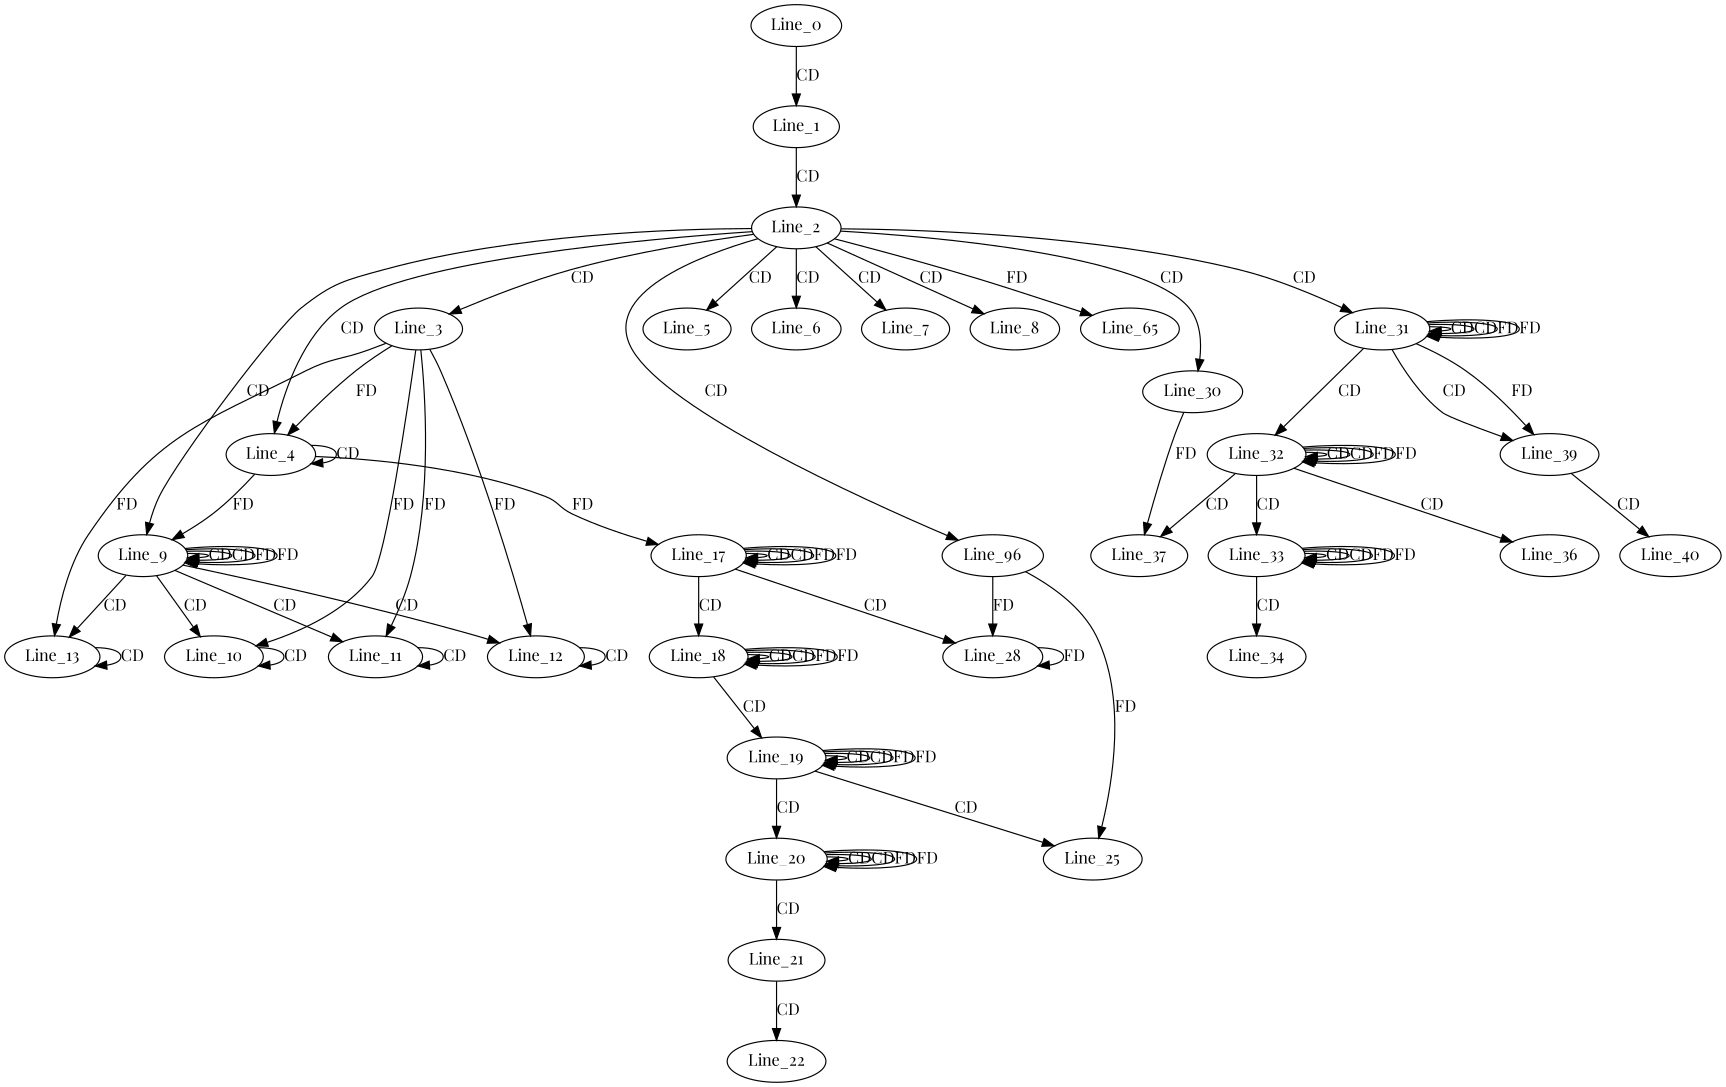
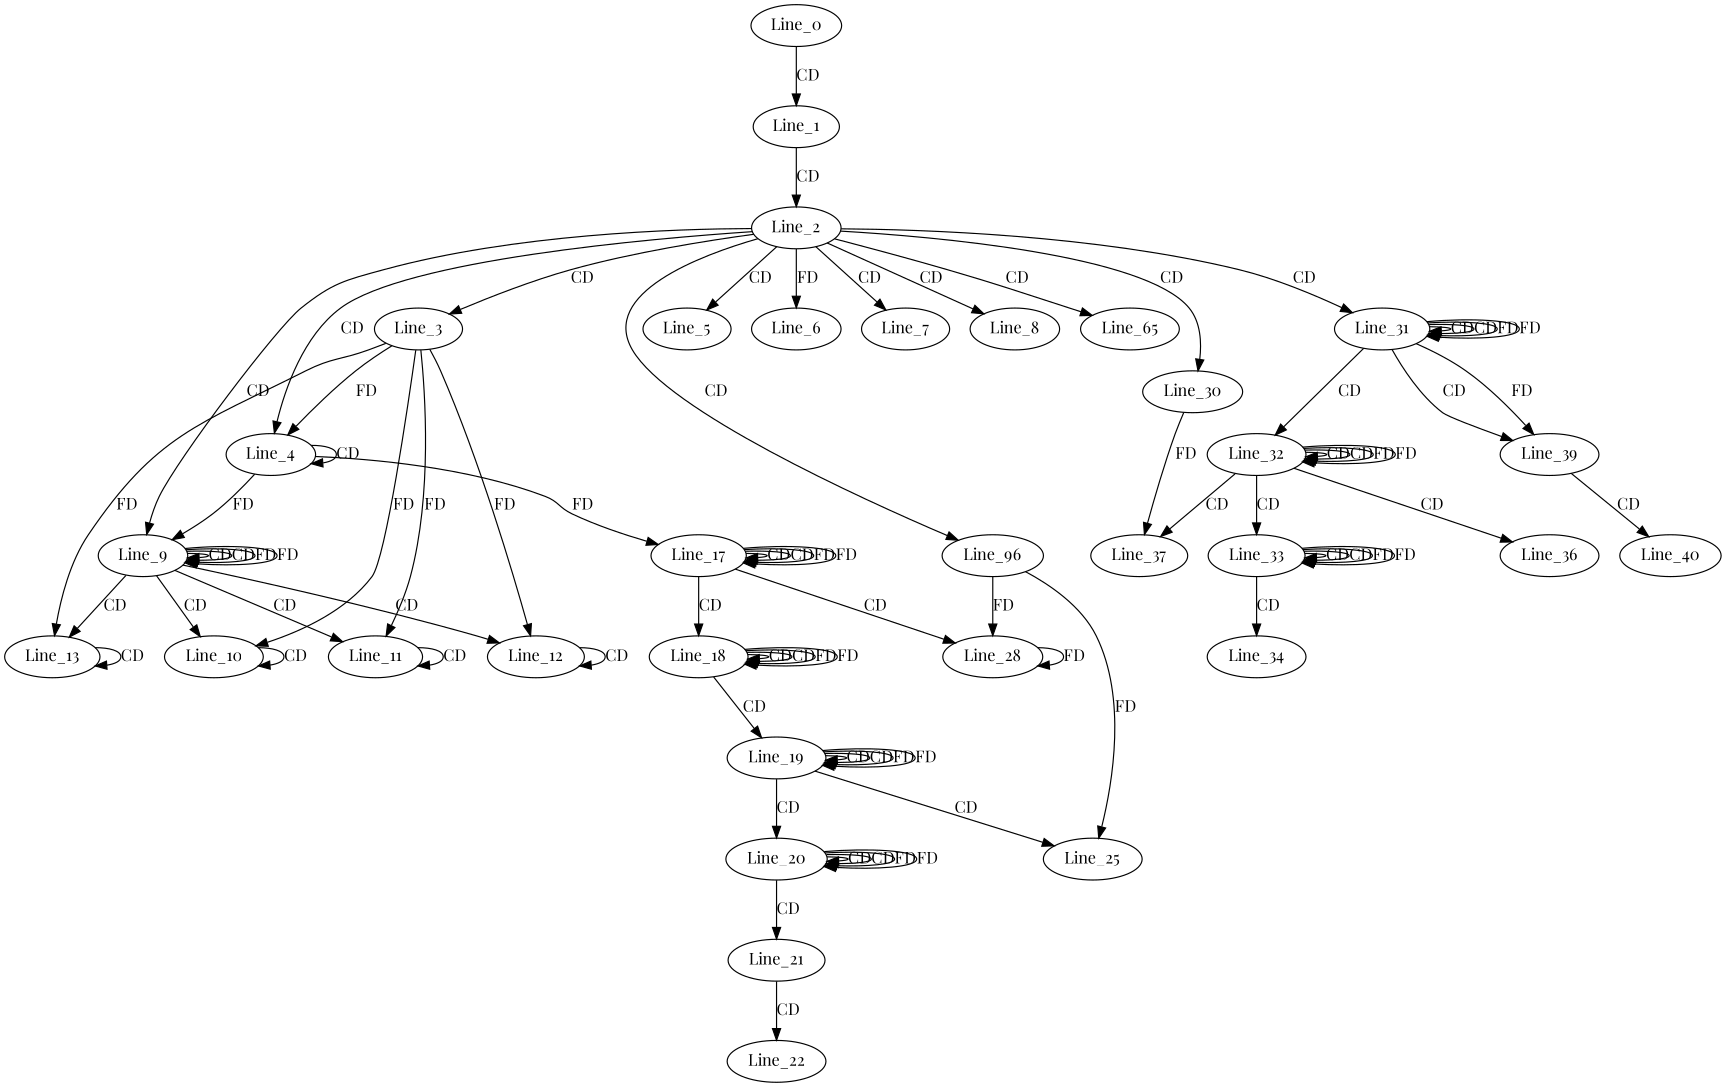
edge "Line_2" -> "Line_6": label "CD" -> "FD"
edge "Line_2" -> "Line_65": label "FD" -> "CD"
